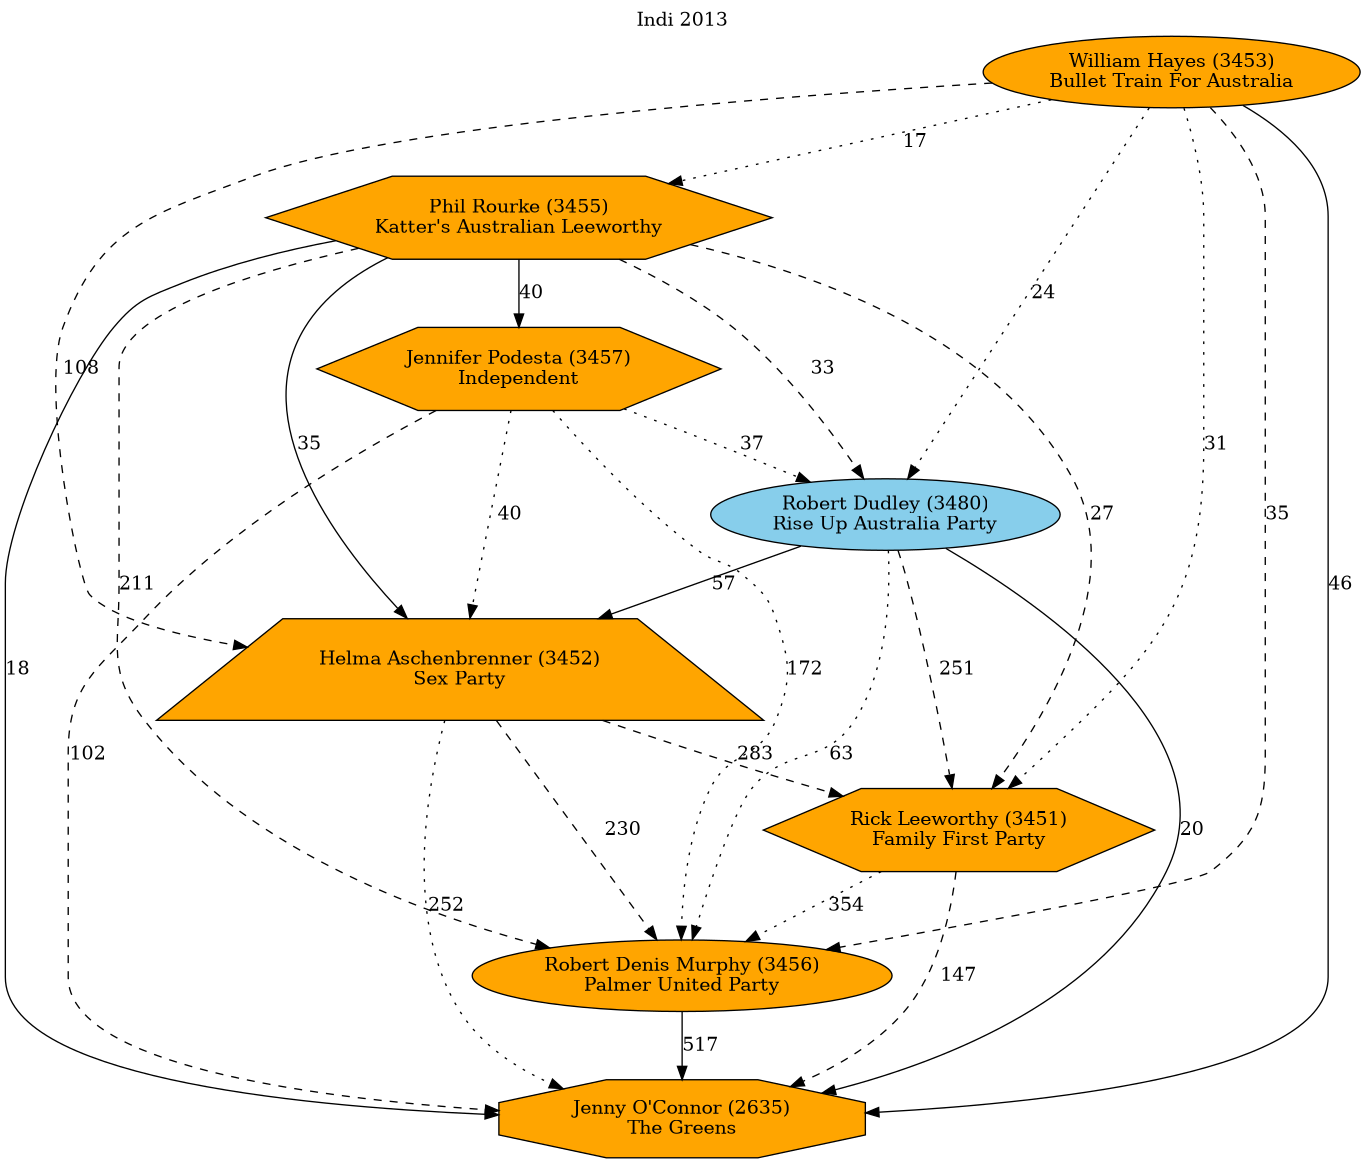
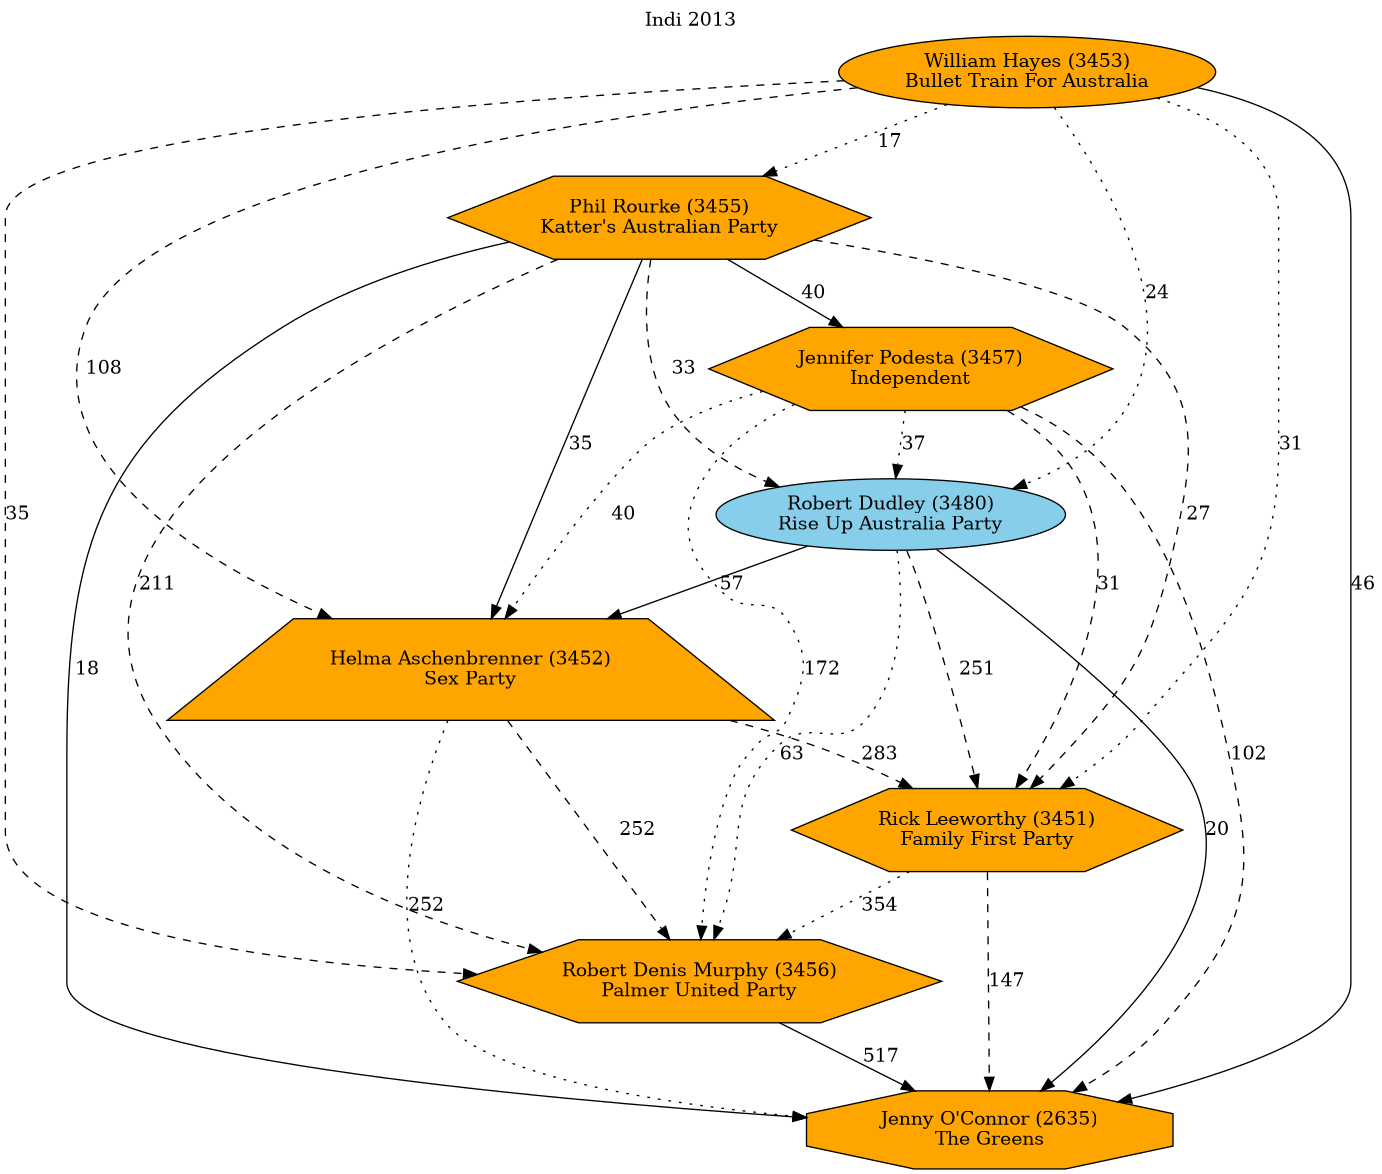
node "Phil Rourke (3455) Katter's Australian Leeworthy": label "Phil Rourke (3455) Katter's Australian Leeworthy" -> "Phil Rourke (3455) Katter's Australian Party"
edge "Jennifer Podesta (3457) Independent" -> "Rick Leeworthy (3451) Family First Party": added, label "31"
edge "Helma Aschenbrenner (3452) Sex Party" -> "Robert Denis Murphy (3456) Palmer United Party": label "230" -> "252"
node "Robert Denis Murphy (3456) Palmer United Party": shape ellipse -> hexagon
